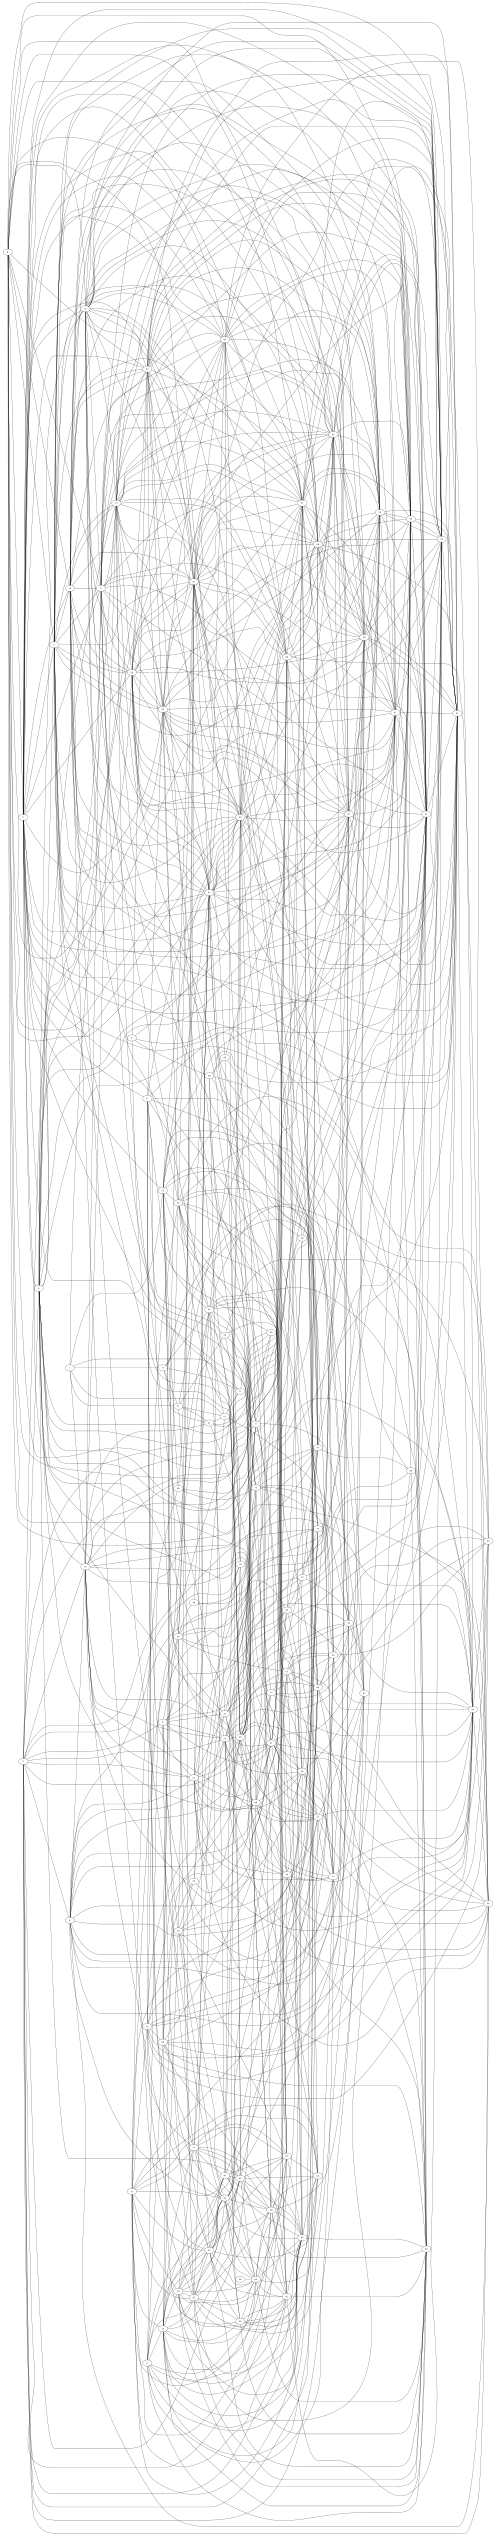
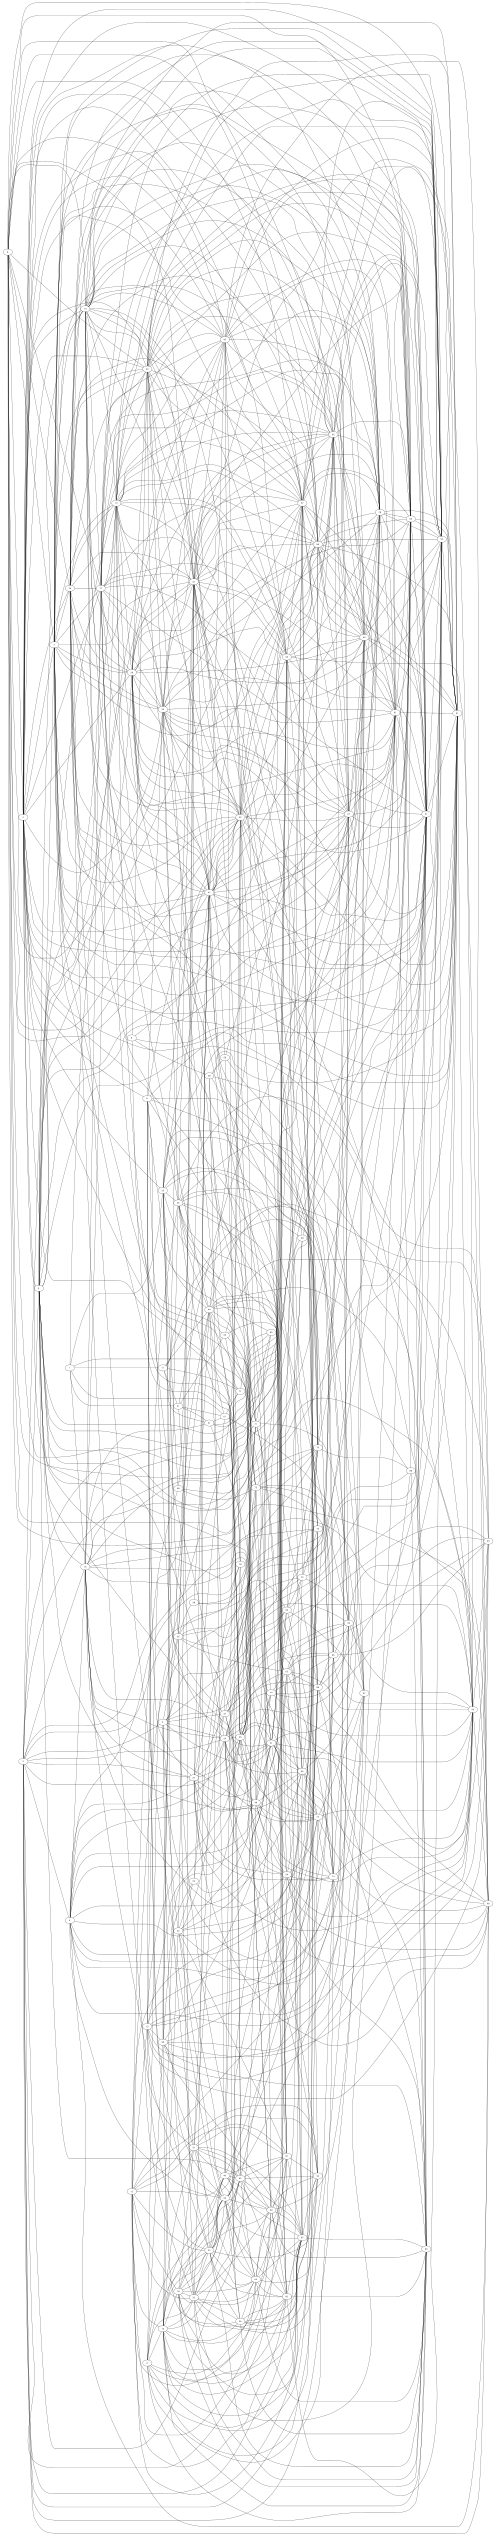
node "50": removed
